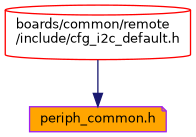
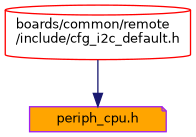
node "periph_common.h": label "periph_common.h" -> "periph_cpu.h"
